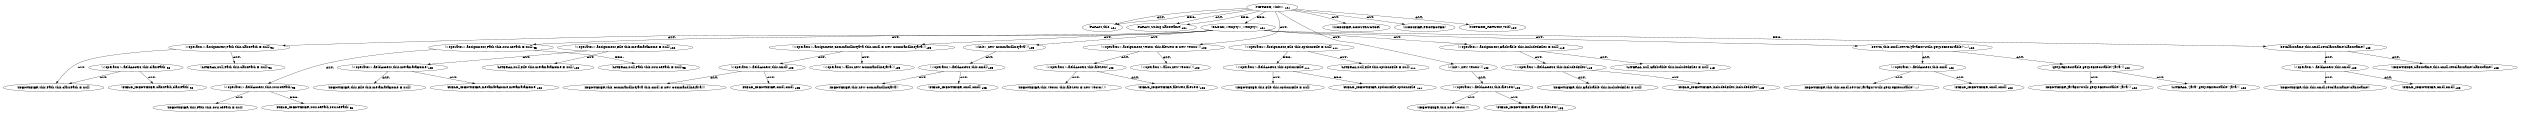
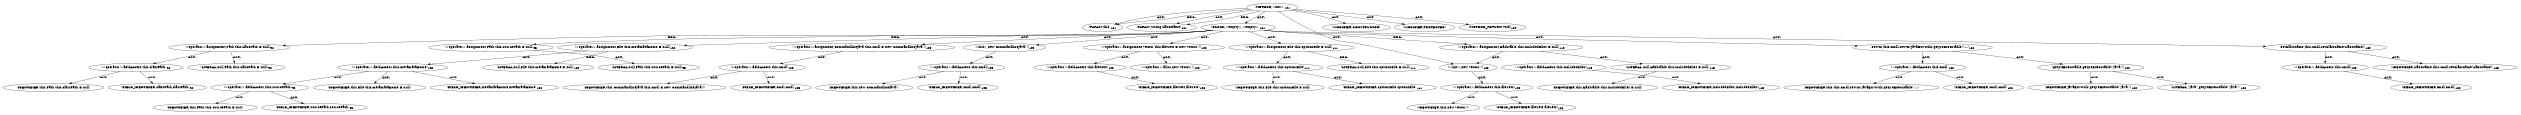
edge "(METHOD,<init>)" -> "(BLOCK,<empty>,<empty>)": label "DDG: " -> "AST: "
edge "(BLOCK,<empty>,<empty>)" -> "(<operator>.assignment,Path this.classPath = null)": label "AST: " -> "DDG: "
edge "(BLOCK,<empty>,<empty>)" -> "(<operator>.assignment,Path this.sourcePath = null)": label "AST: " -> "DDG: "
edge "(BLOCK,<empty>,<empty>)" -> "(<operator>.assignment,File this.optionsFile = null)": added, label "AST:"
edge "(BLOCK,<empty>,<empty>)" -> "(<operator>.assignment,Hashtable this.includedFiles = null)": label "AST: " -> "DDG: "
edge "(BLOCK,<empty>,<empty>)" -> "(setClassname,this.cmdl.setClassname(className))": label "DDG: " -> "AST: "
edge "(BLOCK,<empty>,<empty>)" -> "(<operator>.assignment,File this.metamataHome = null)": added, label "AST:"
edge "(METHOD,<init>)" -> "(<operator>.assignment,Vector this.fileSets = new Vector())": now "(BLOCK,<empty>,<empty>)" -> "(<operator>.assignment,Vector this.fileSets = new Vector())"
edge "(<operator>.assignment,Path this.classPath = null)" -> "(IDENTIFIER,this,Path this.classPath = null)": now "(<operator>.assignment,Path this.classPath = null)" -> "(<operator>.fieldAccess,this.classPath)"
edge "(<operator>.assignment,Hashtable this.includedFiles = null)" -> "(<operator>.fieldAccess,this.includedFiles)": now "(<operator>.assignment,Hashtable this.includedFiles = null)" -> "(<init>,new Vector())"
edge "(<operator>.assignment,File this.metamataHome = null)" -> "(LITERAL,null,File this.metamataHome = null)": label "AST: " -> "DDG: "
edge "(<operator>.assignment,Path this.sourcePath = null)" -> "(LITERAL,null,Path this.sourcePath = null)": label "DDG: " -> "AST: "
edge "(<operator>.assignment,File this.optionsFile = null)" -> "(<operator>.fieldAccess,this.optionsFile)": label "DDG: " -> "AST: "
edge "(<operator>.assignment,File this.optionsFile = null)" -> "(LITERAL,null,File this.optionsFile = null)": label "AST: " -> "DDG: "
edge "(<operator>.assignment,Path this.sourcePath = null)" -> "(<operator>.fieldAccess,this.sourcePath)": now "(<operator>.fieldAccess,this.metamataHome)" -> "(<operator>.fieldAccess,this.sourcePath)"
node "(<operator>.alloc,new CommandlineJava())": removed
edge "(<operator>.fieldAccess,this.includedFiles)" -> "(IDENTIFIER,this,Hashtable this.includedFiles = null)": now "(LITERAL,null,Hashtable this.includedFiles = null)" -> "(IDENTIFIER,this,Hashtable this.includedFiles = null)"
edge "(<operator>.fieldAccess,this.optionsFile)" -> "(FIELD_IDENTIFIER,optionsFile,optionsFile)": label "DDG: " -> "AST: "
node "(IDENTIFIER,this,Vector this.fileSets = new Vector())": removed
node "(IDENTIFIER,this,this.cmdl.setClassname(className))": removed
edge "(<operator>.fieldAccess,this.sourcePath)" -> "(FIELD_IDENTIFIER,sourcePath,sourcePath)": label "DDG: " -> "AST: "
